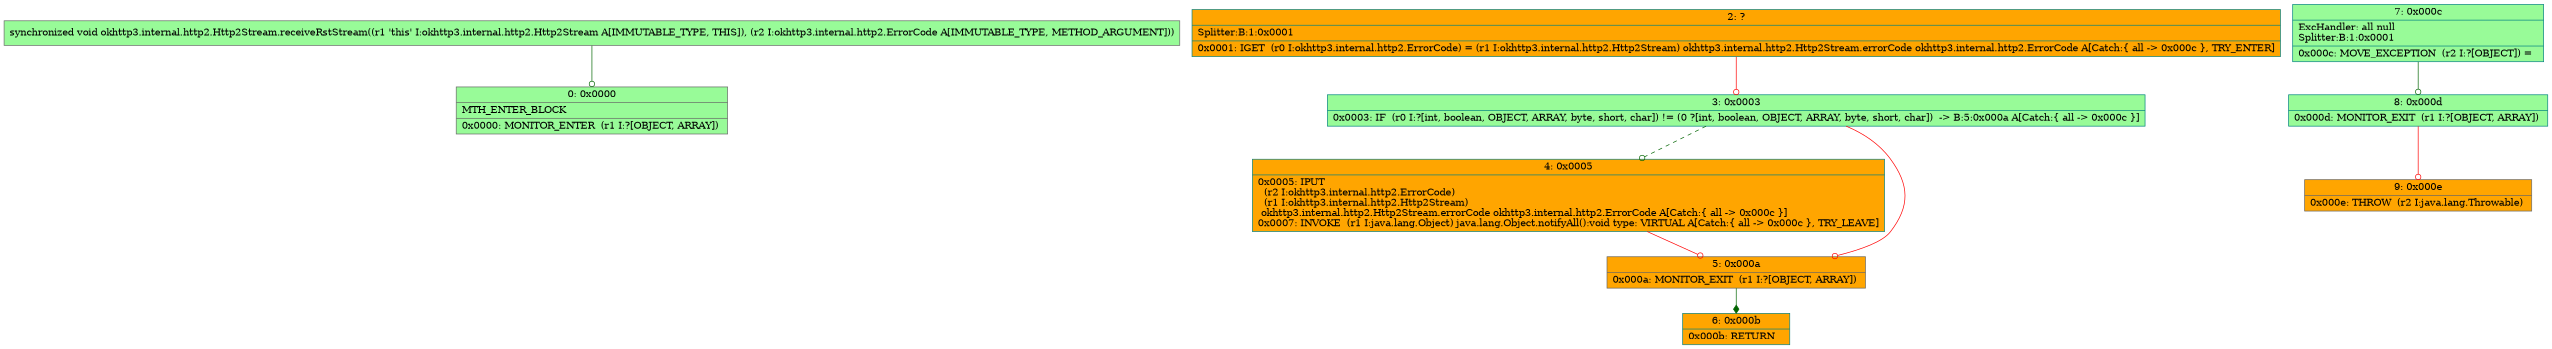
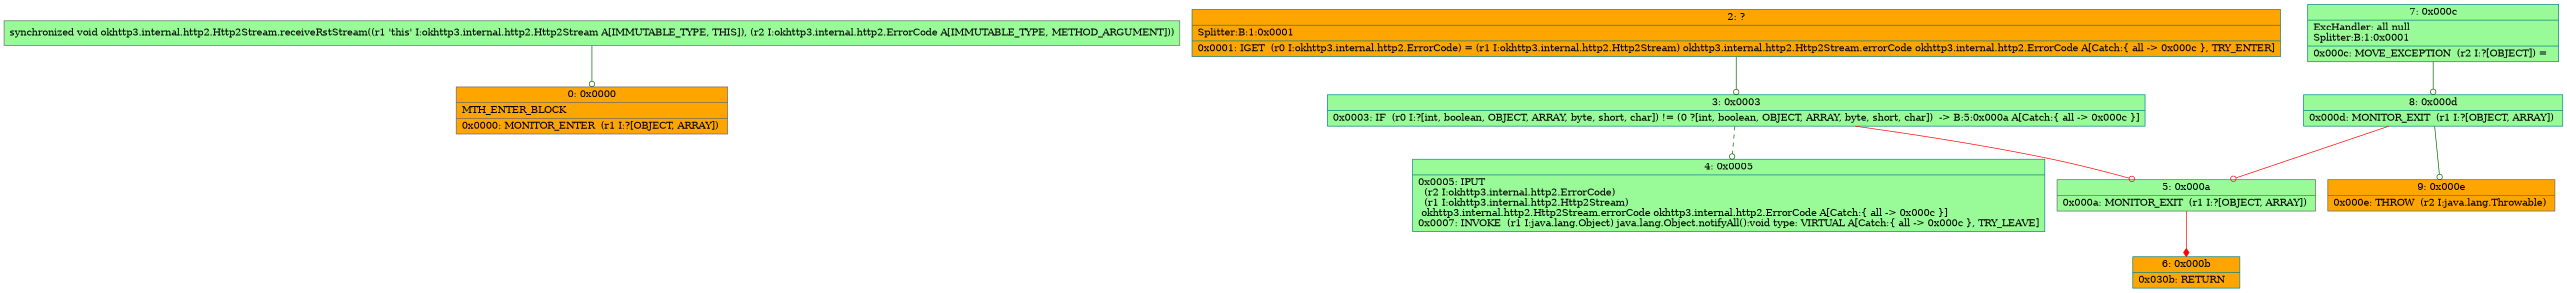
edge "2: ?" -> "3: 0x0003": color red -> darkgreen
node "0: 0x0000": fillcolor palegreen -> orange
edge "8: 0x000d" -> "9: 0x000e": color red -> darkgreen
node "4: 0x0005": fillcolor orange -> palegreen
edge "4: 0x0005" -> "5: 0x000a": now "8: 0x000d" -> "5: 0x000a"
node "5: 0x000a": fillcolor orange -> palegreen
edge "5: 0x000a" -> "6: 0x000b": color darkgreen -> red
node "6: 0x000b": text "0x000b: RETURN" -> "0x030b: RETURN"
